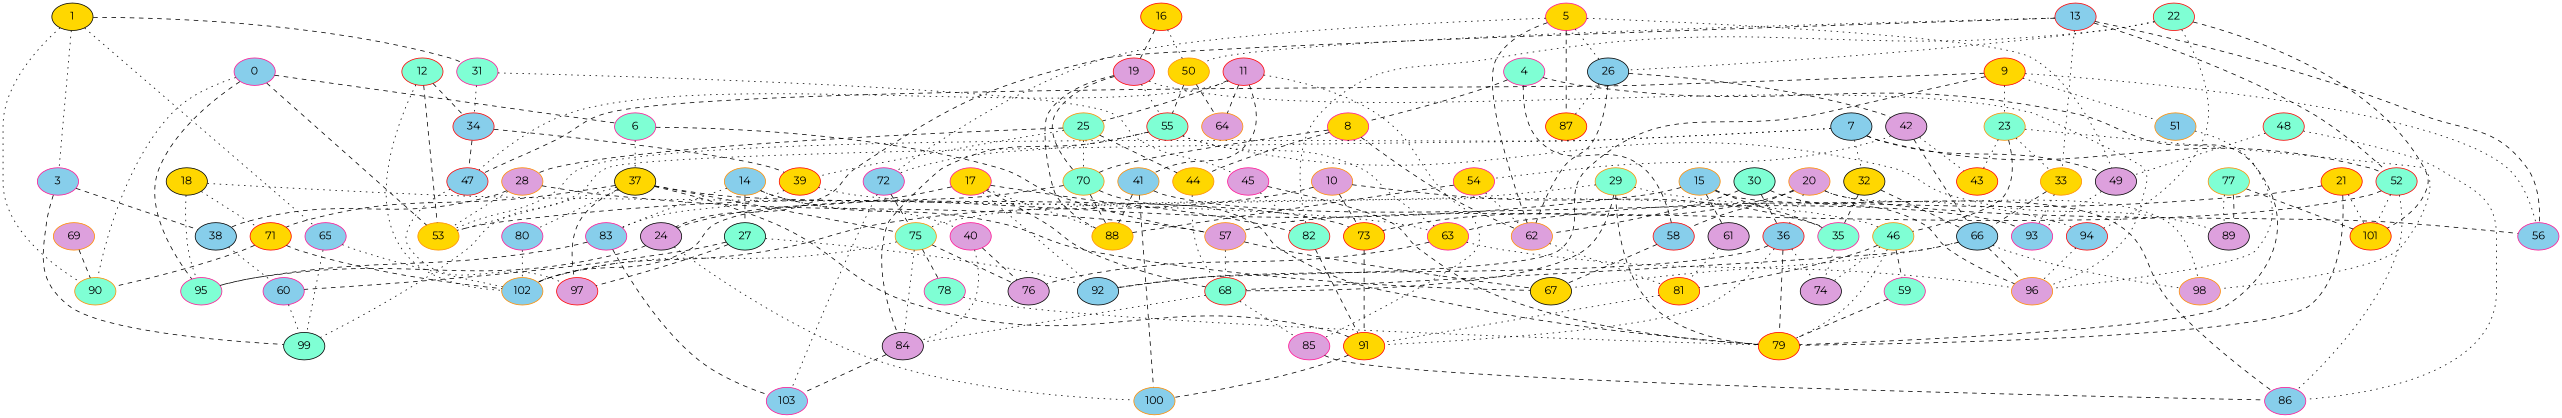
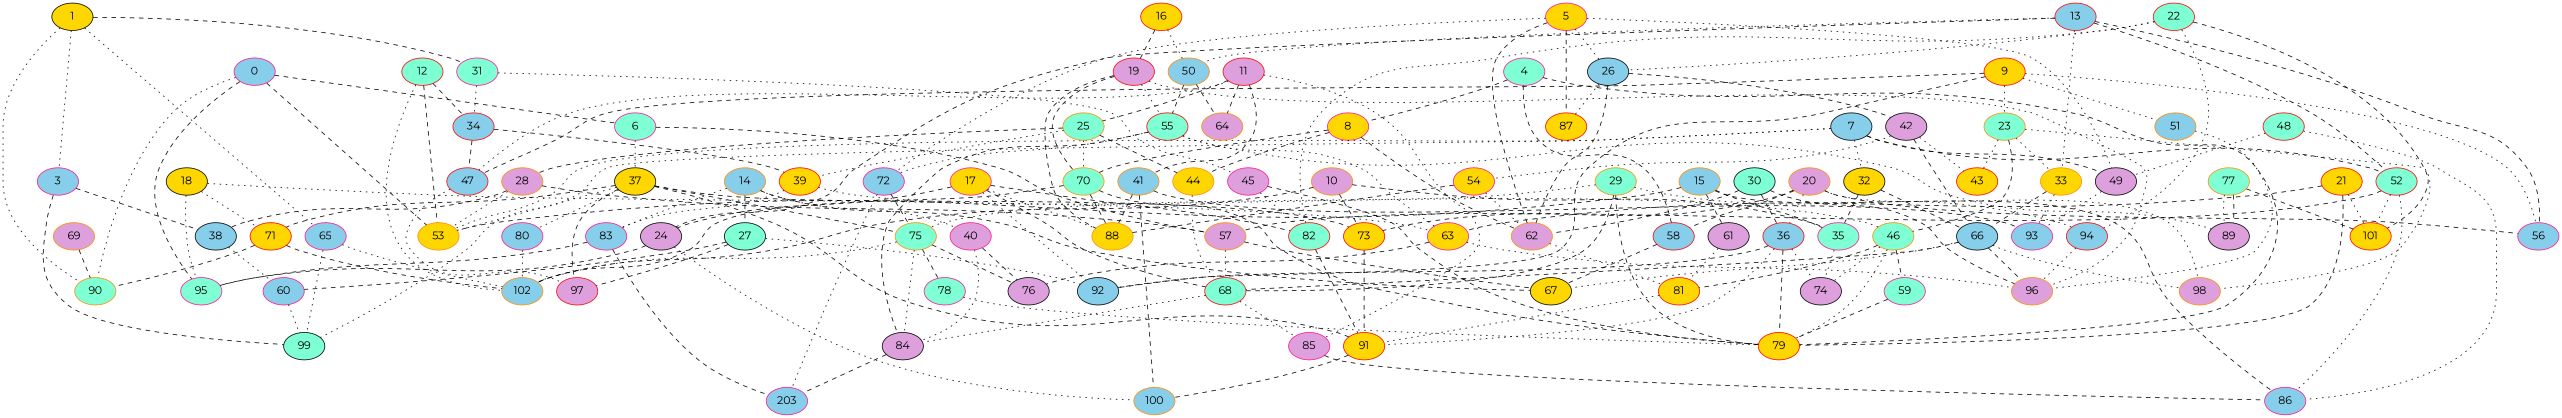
node "50": fillcolor gold -> skyblue
node "103": label "103" -> "203"
